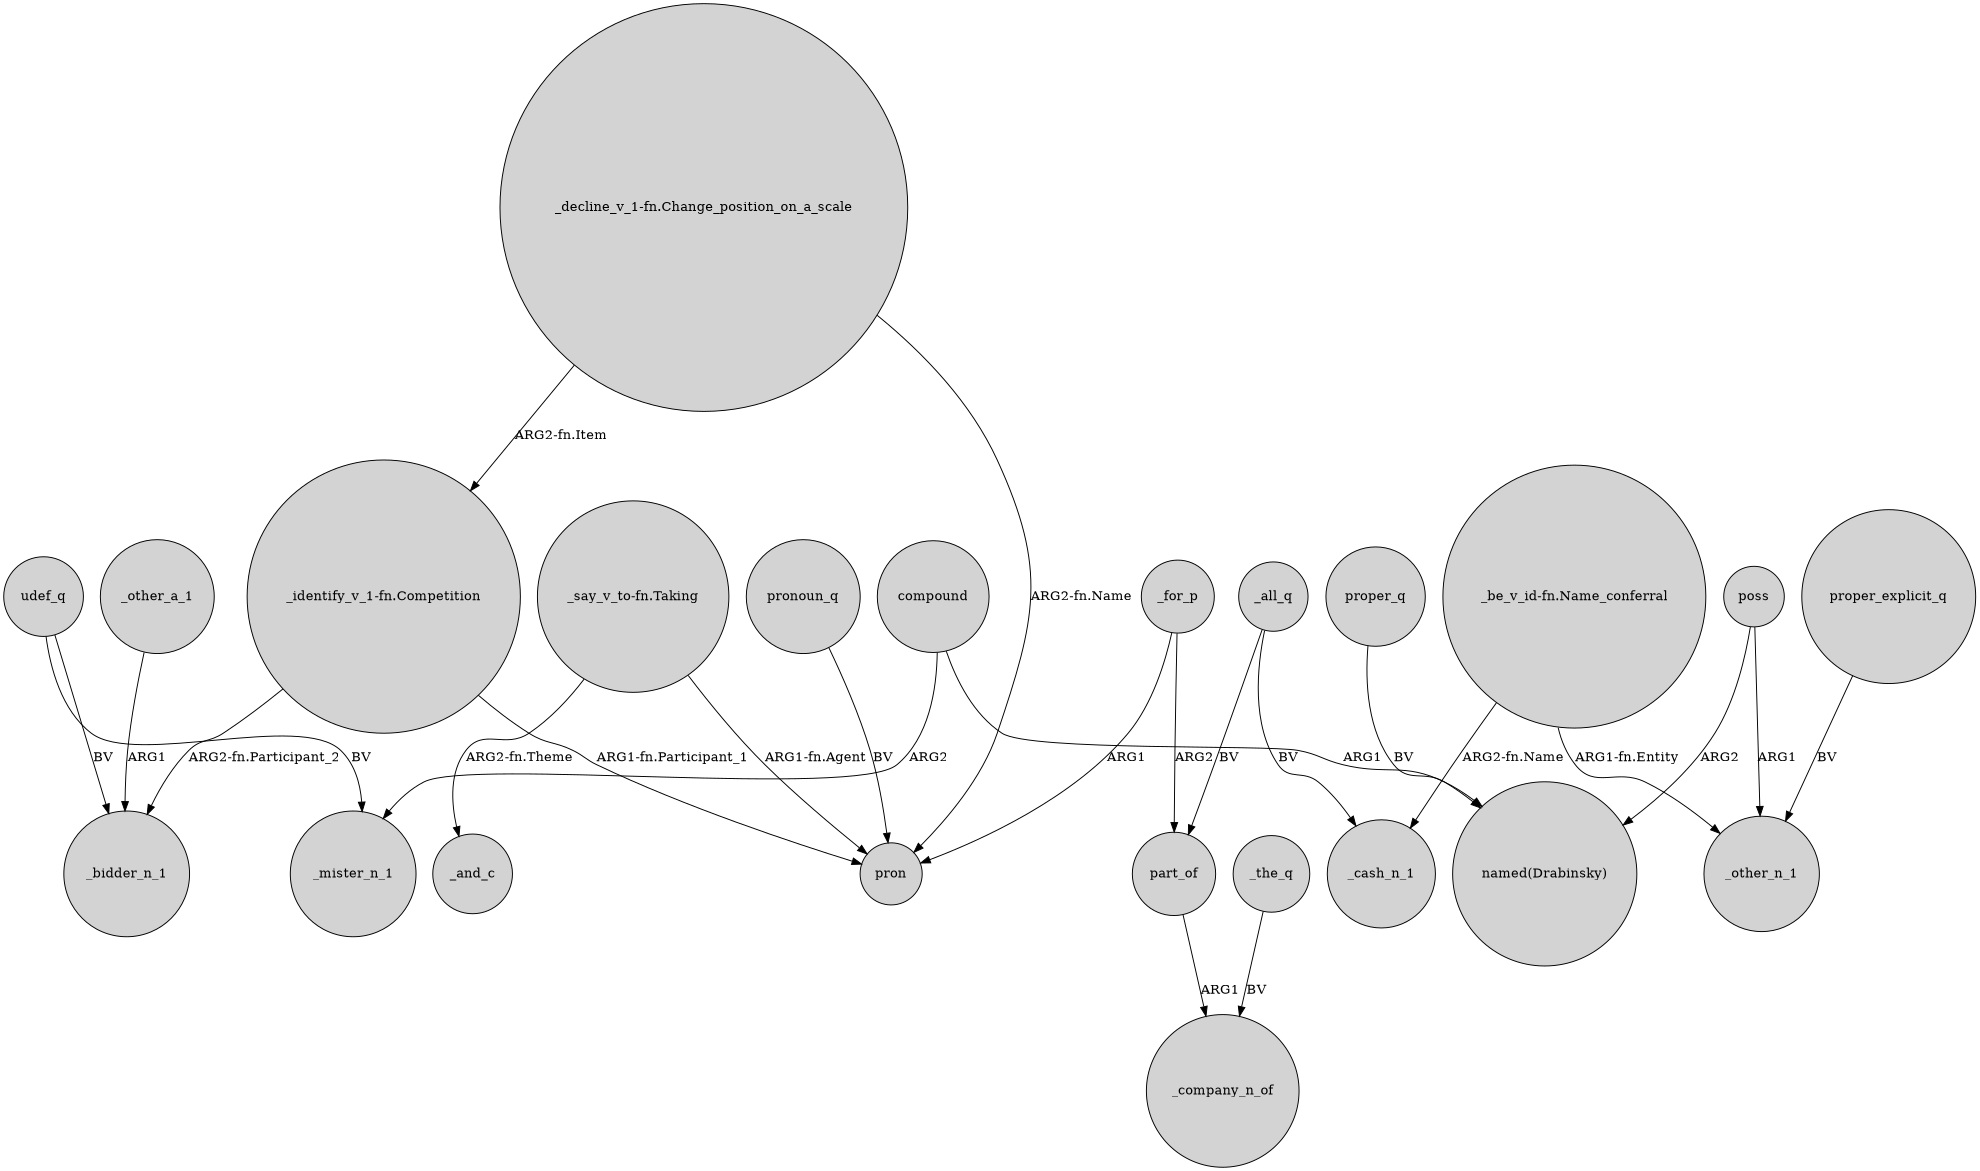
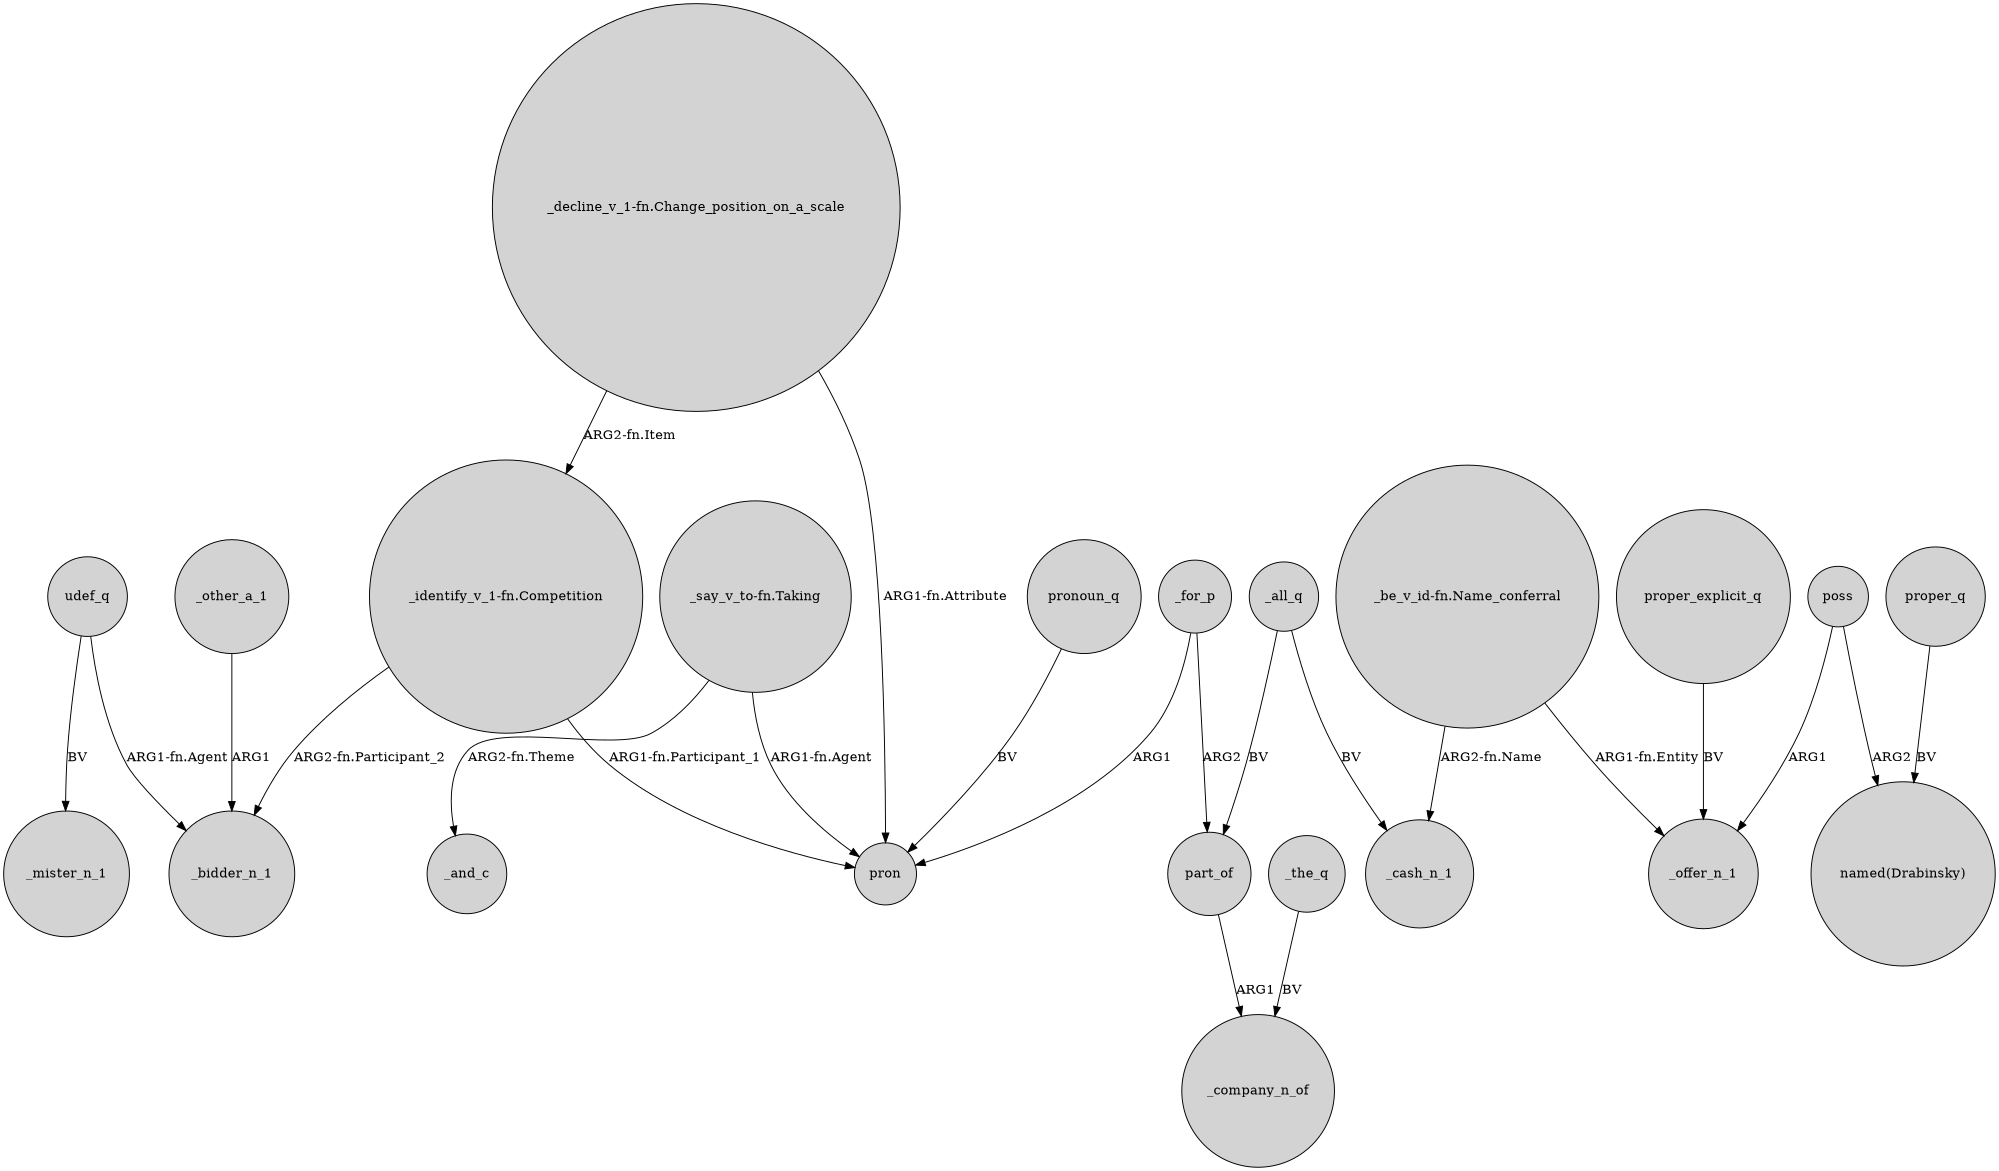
node "compound": removed
edge "_decline_v_1-fn.Change_position_on_a_scale" -> "pron": label "ARG2-fn.Name" -> "ARG1-fn.Attribute"
edge "udef_q" -> "_bidder_n_1": label "BV" -> "ARG1-fn.Agent"
node "_other_n_1": label "_other_n_1" -> "_offer_n_1"
